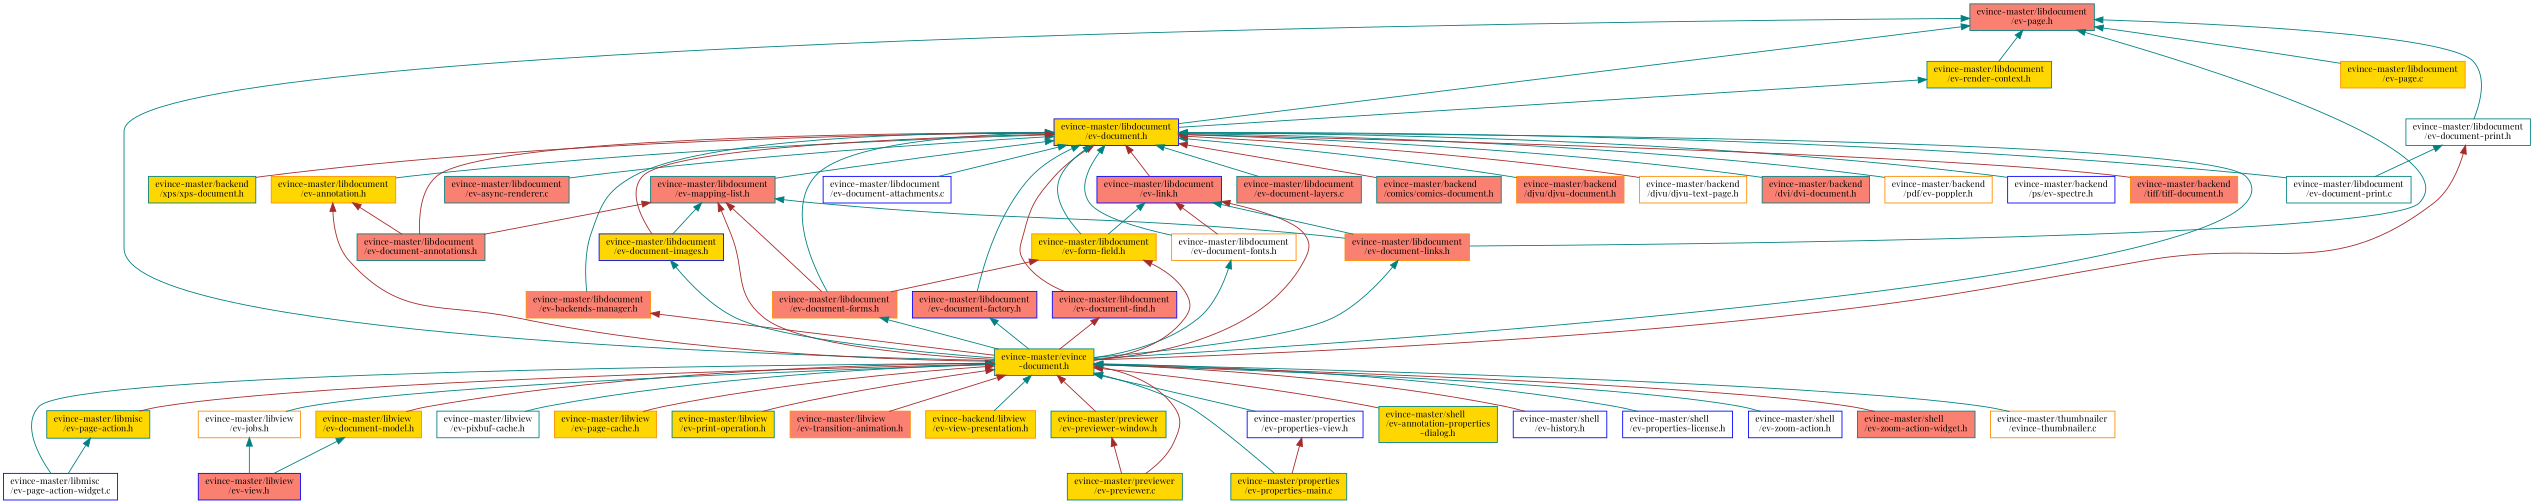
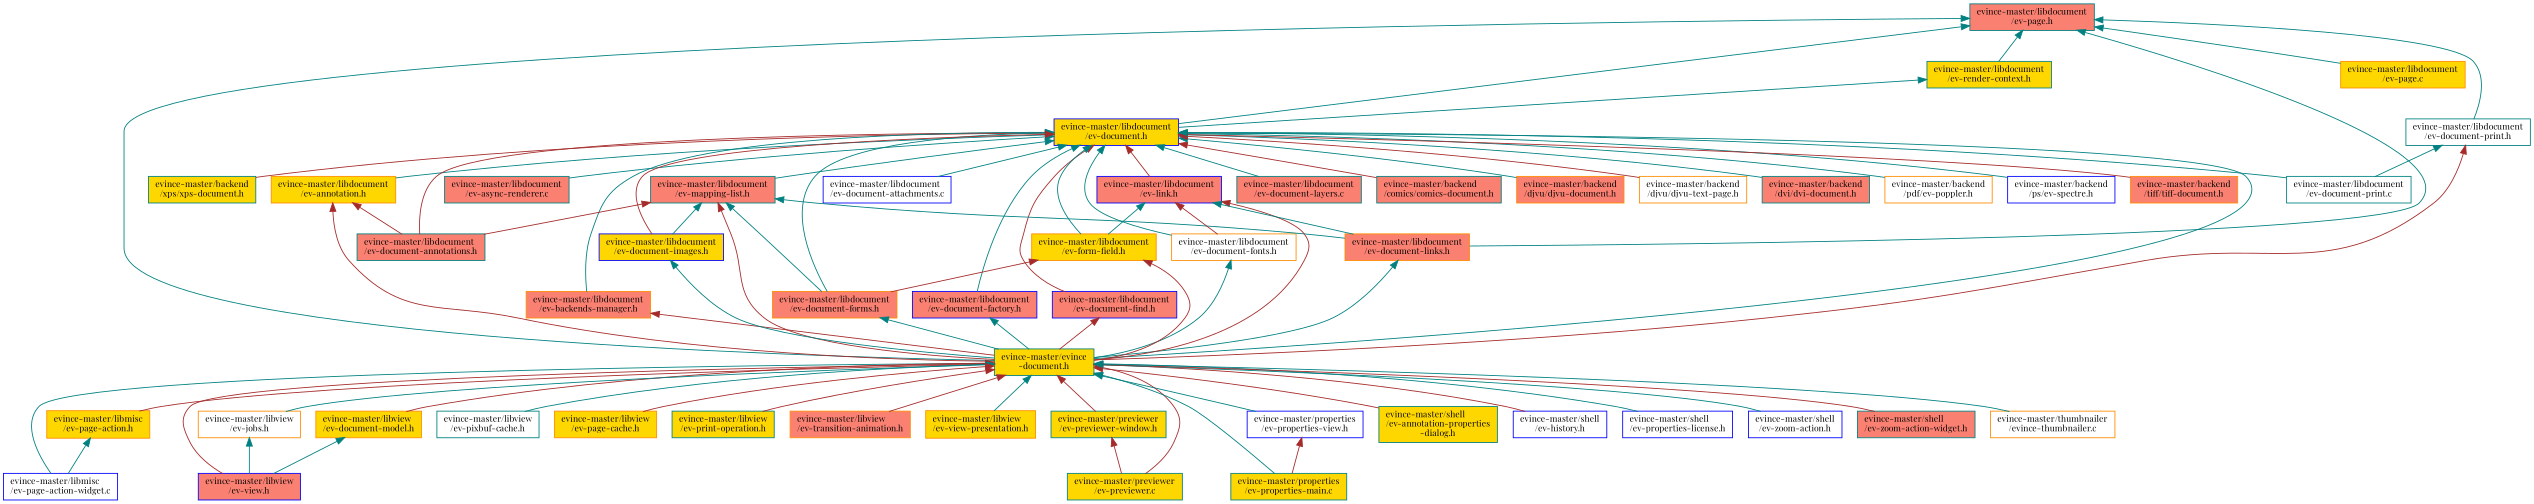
edge "evince-master/libdocument /ev-document-forms.h" -> "evince-master/libdocument /ev-mapping-list.h": color brown -> teal
edge "evince-master/libview /ev-view.h" -> "evince-master/evince -document.h": added
node "evince-master/libmisc /ev-page-action.h": color teal -> darkorange
node "evince-backend/libview /ev-view-presentation.h": label "evince-backend/libview /ev-view-presentation.h" -> "evince-master/libview /ev-view-presentation.h"
